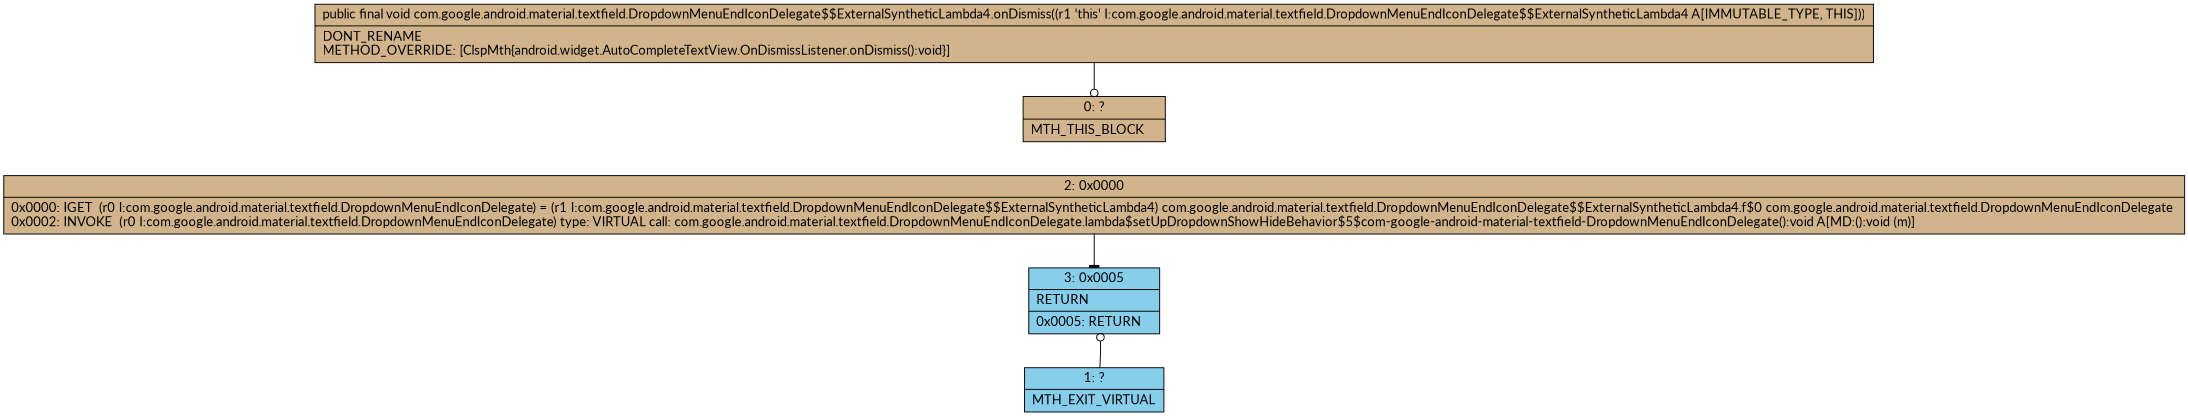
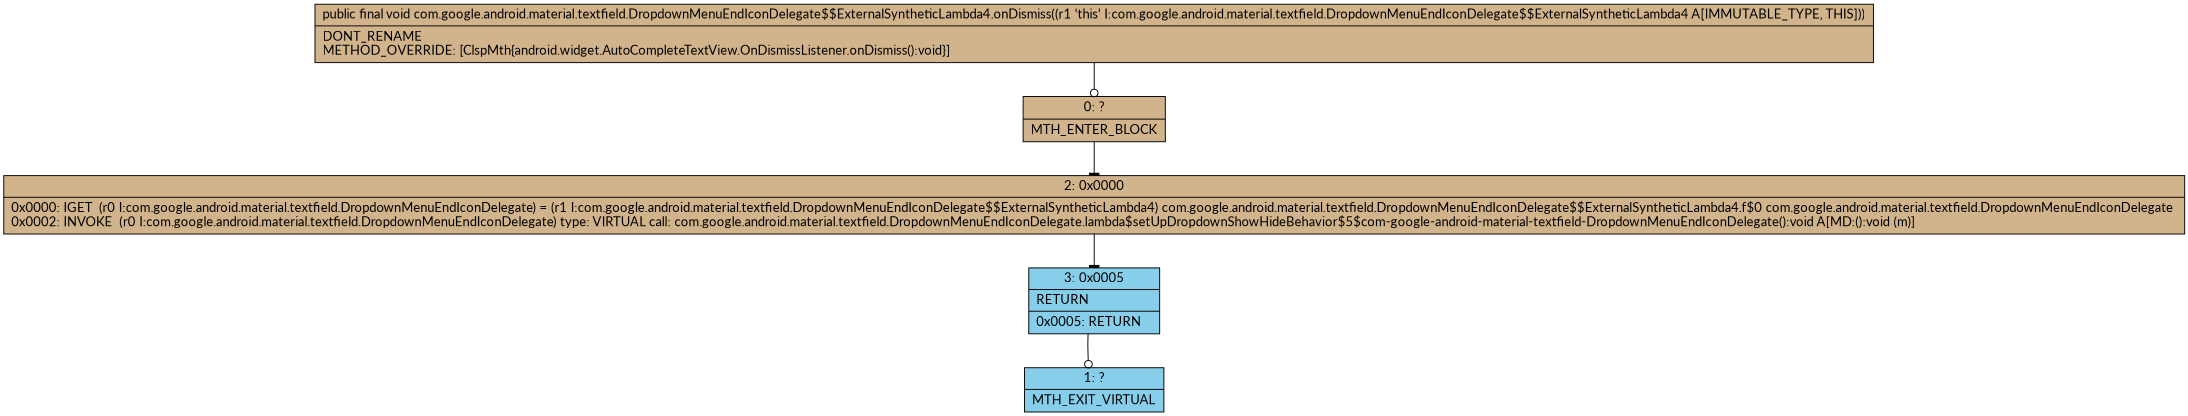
node "0: ?": text "MTH_THIS_BLOCK" -> "MTH_ENTER_BLOCK"
edge "0: ?" -> "2: 0x0000": added
edge "1: ?" -> "3: 0x0005": reversed
